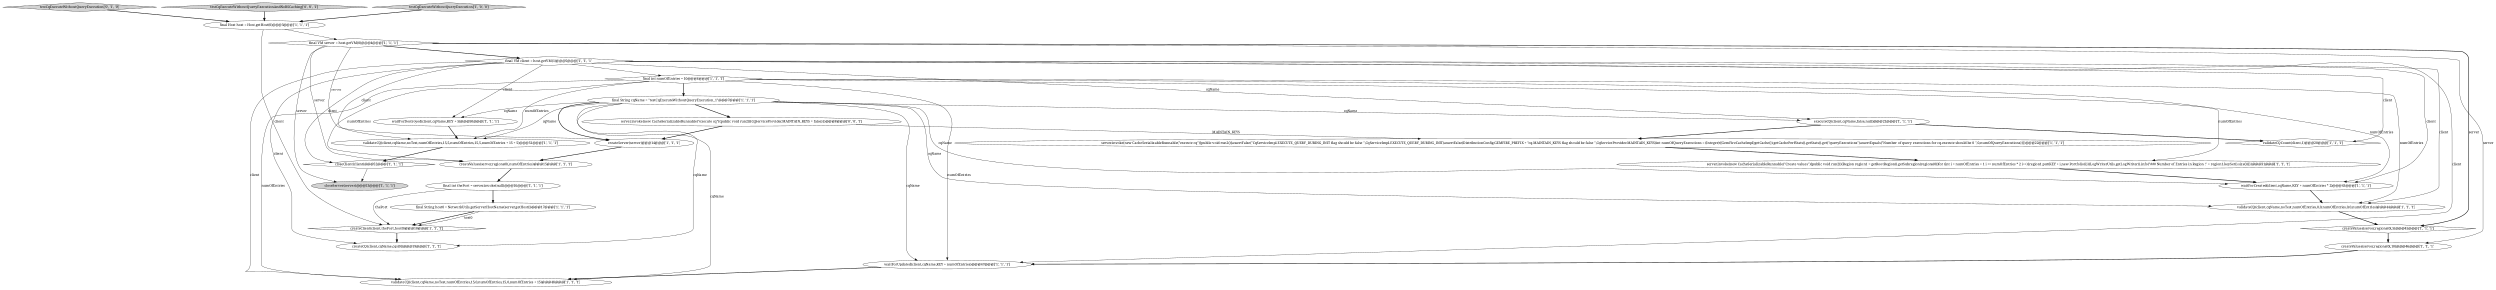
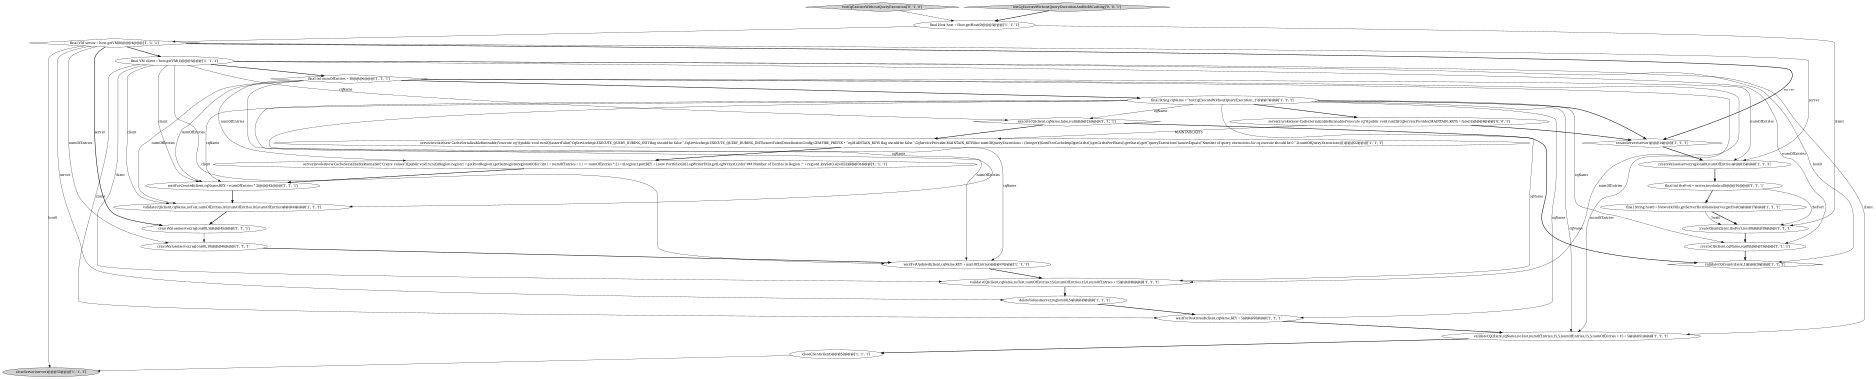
node "testCqExecuteWithoutQueryExecution['1', '0', '0']": removed
edge "testCqExecuteWithoutQueryExecution['0', '1', '0']" -> "final Host host = Host.getHost(0)@@@3@@@['1', '1', '1']": style bold -> solid
node "final VM client = host.getVM(1)@@@5@@@['1', '1', '1']": shape diamond -> ellipse
edge "final VM client = host.getVM(1)@@@5@@@['1', '1', '1']" -> "final int numOfEntries = 10@@@6@@@['1', '1', '1']": style solid -> bold
edge "final VM client = host.getVM(1)@@@5@@@['1', '1', '1']" -> "closeClient(client)@@@52@@@['1', '1', '1']": removed, label "client"
edge "final VM client = host.getVM(1)@@@5@@@['1', '1', '1']" -> "validateCQCount(client,1)@@@20@@@['1', '1', '1']": label "client" -> "host0"
edge "final VM server = host.getVM(0)@@@4@@@['1', '1', '1']" -> "closeServer(server)@@@53@@@['1', '1', '1']": label "server" -> "host0"
node "executeCQ(client,cqName,false,null)@@@21@@@['1', '1', '1']": shape ellipse -> diamond
edge "final VM server = host.getVM(0)@@@4@@@['1', '1', '1']" -> "createServer(server)@@@14@@@['1', '1', '1']": style solid -> bold
node "createServer(server)@@@14@@@['1', '1', '1']": shape ellipse -> diamond
edge "final VM server = host.getVM(0)@@@4@@@['1', '1', '1']" -> "createValues(server,regions(0(,10)@@@46@@@['1', '1', '1']": label "server" -> "numOfEntries"
edge "final VM client = host.getVM(1)@@@5@@@['1', '1', '1']" -> "createCQ(client,cqName,cqs(0()@@@19@@@['1', '1', '1']": label "client" -> "numOfEntries"
node "closeClient(client)@@@52@@@['1', '1', '1']": shape diamond -> ellipse
node "createClient(client,thePort,host0)@@@18@@@['1', '1', '1']": shape diamond -> ellipse
node "createValues(server,regions(0(,5)@@@45@@@['1', '1', '1']": shape diamond -> ellipse
edge "createValues(server,regions(0(,5)@@@45@@@['1', '1', '1']" -> "createValues(server,regions(0(,10)@@@46@@@['1', '1', '1']": style bold -> solid
edge "createCQ(client,cqName,cqs(0()@@@19@@@['1', '1', '1']" -> "validateCQCount(client,1)@@@20@@@['1', '1', '1']": added
node "deleteValues(server,regions(0(,5)@@@49@@@['1', '1', '1']": added
